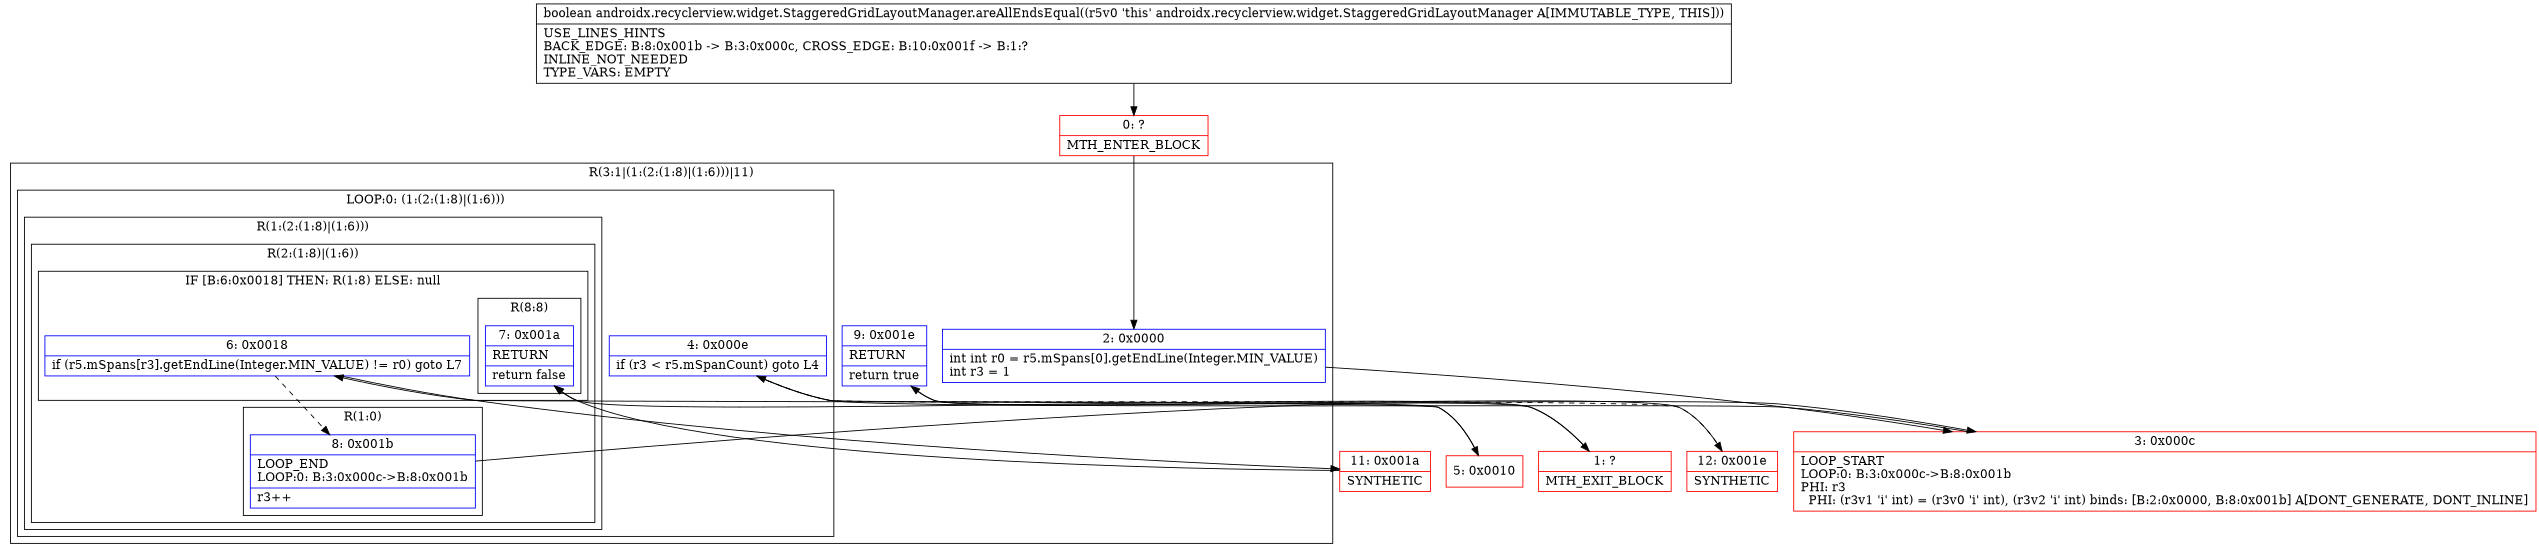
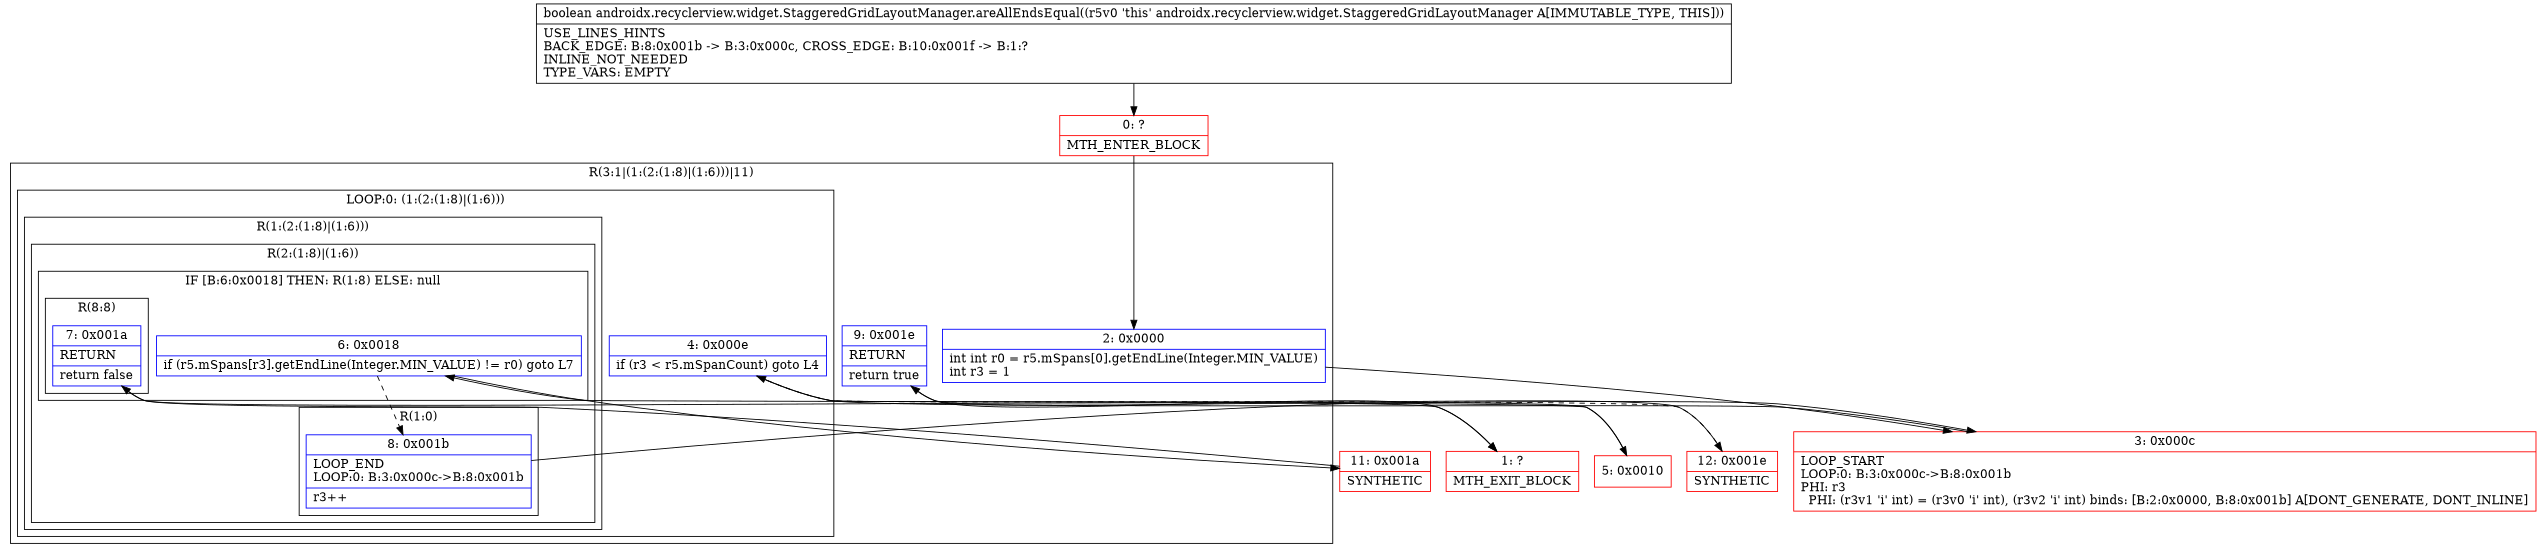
edge "1: ?" -> "7: 0x001a": reversed
